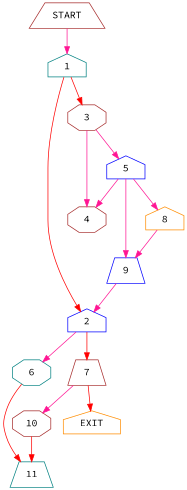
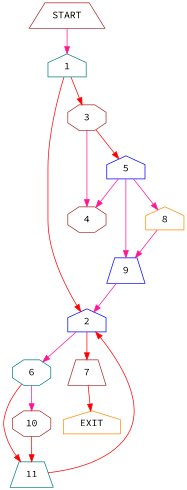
edge "3" -> "5": color deeppink -> red
edge "7" -> "10": now "6" -> "10"
edge "11" -> "2": added
